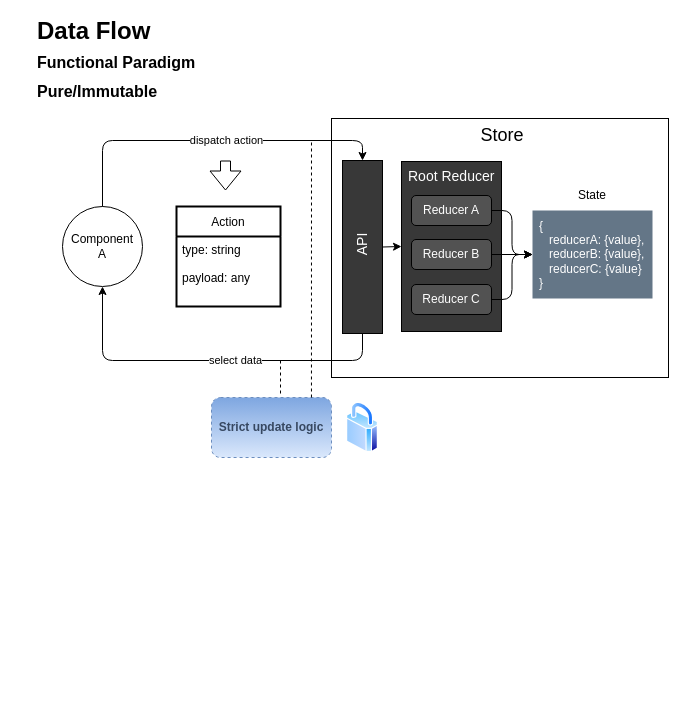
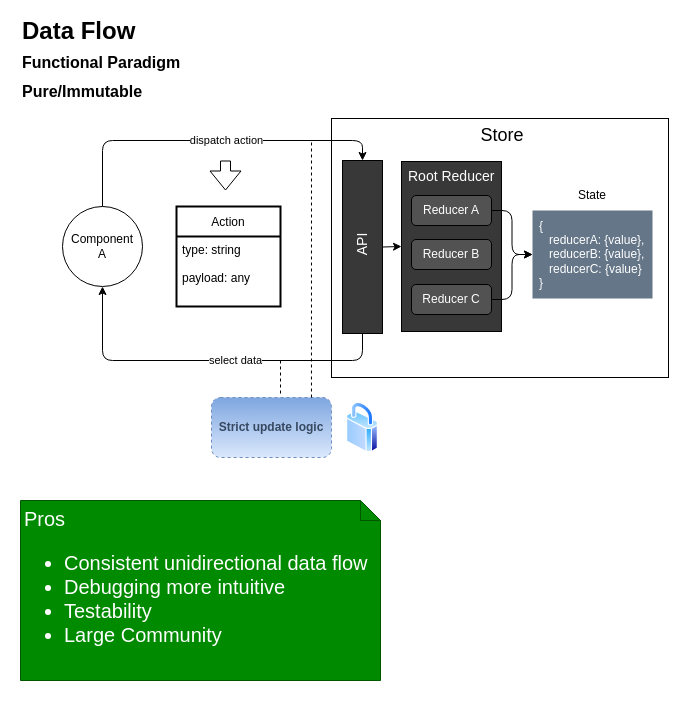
node "Data FlowFunctional Paradigm Pure/Immutable": moved (121, 61) -> (106, 61)
edge "Reducer B" -> "{ reducerA: {value}, reducerB: {value}, reducerC: {value} }": removed
node "Pros Consistent unidirectional data flow Debugging more intuitive Testability Large Community": added
